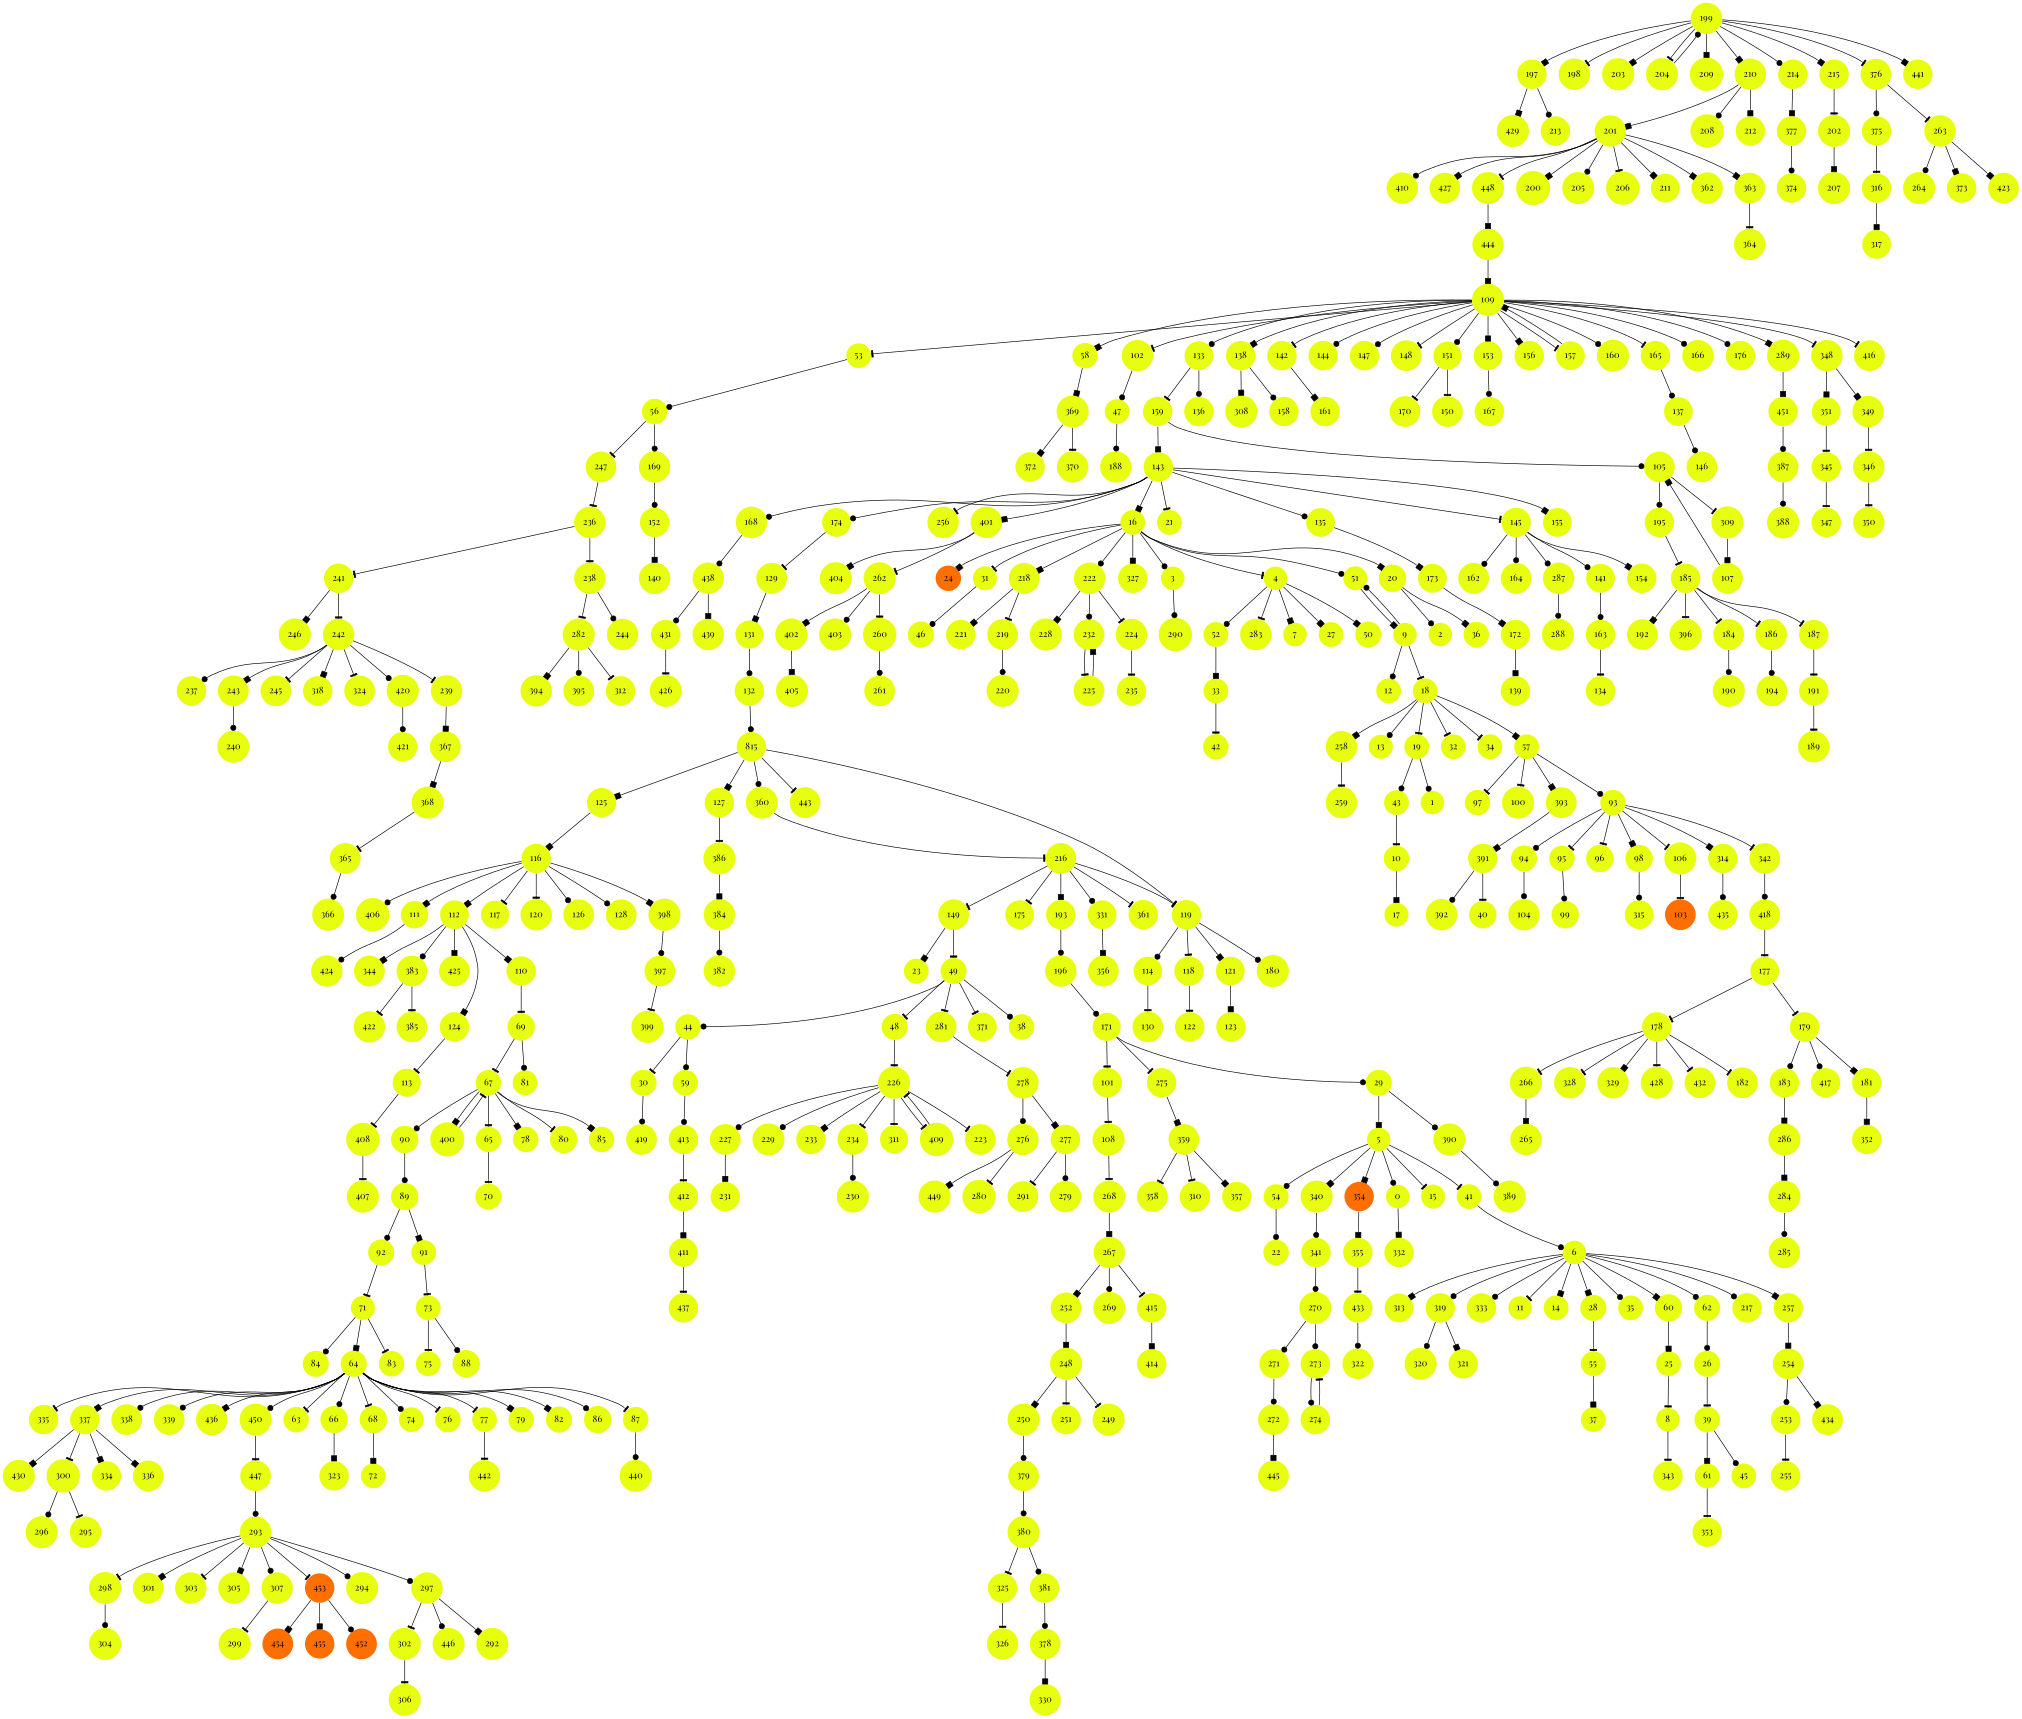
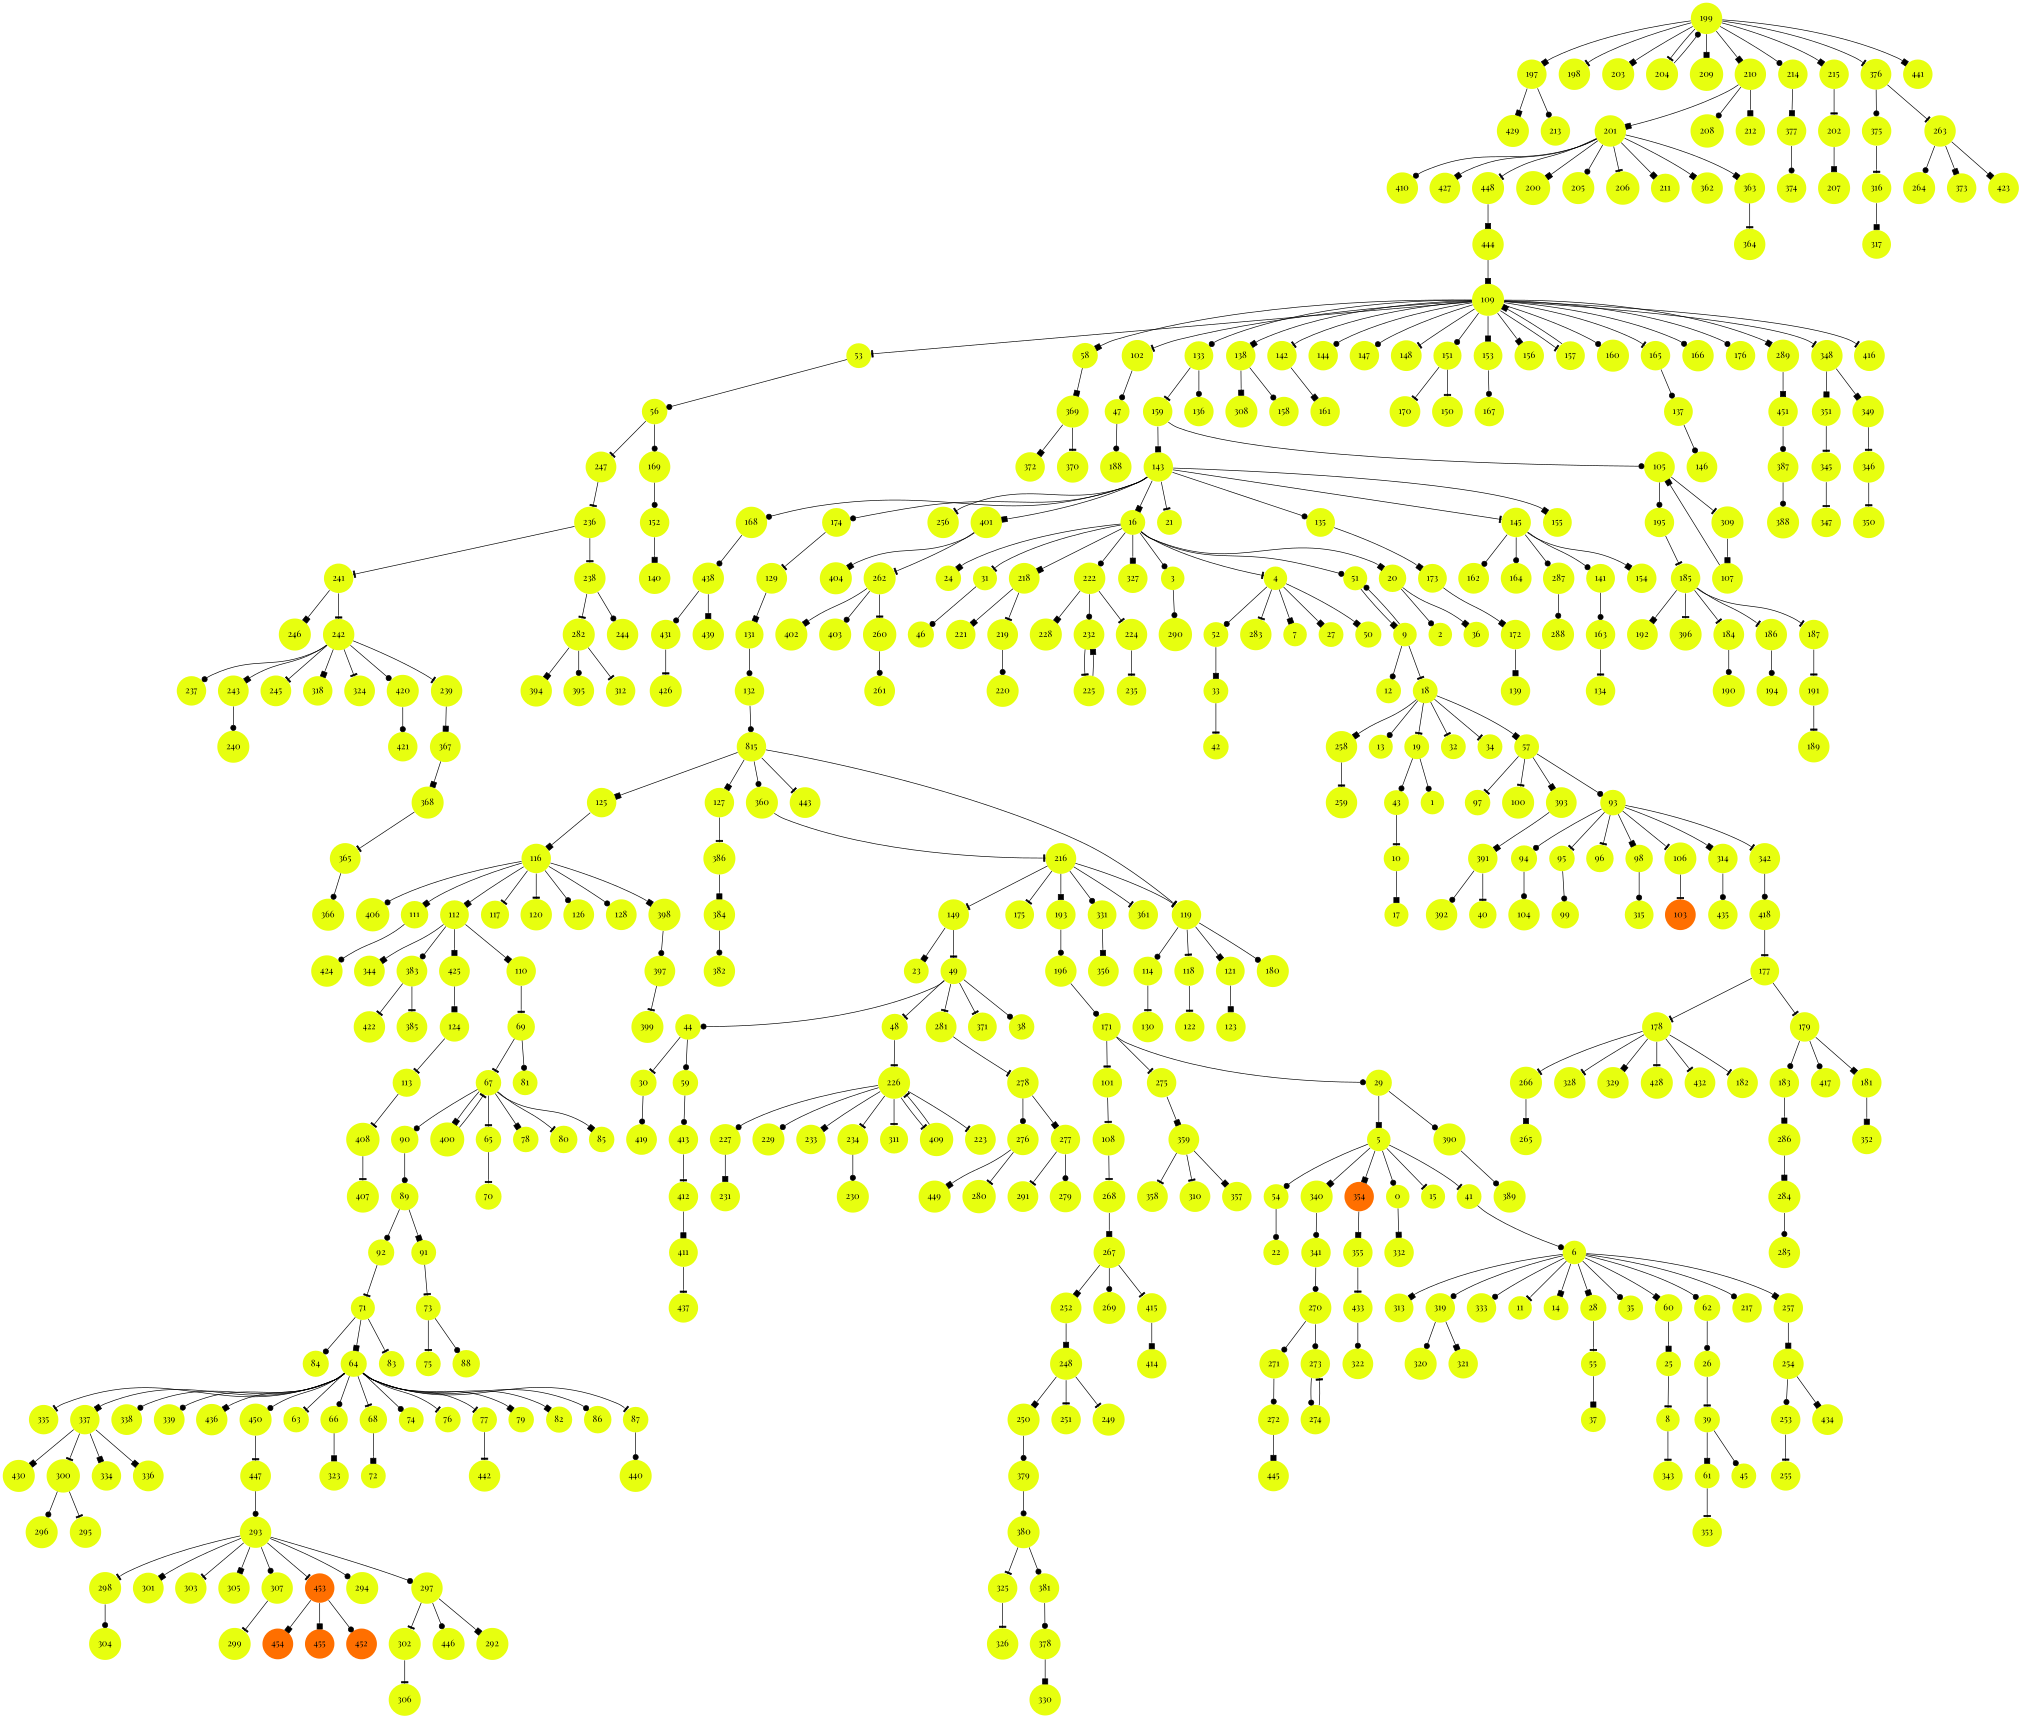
node "24": fillcolor #ff6f00 -> #e7ff0f
node "405": removed
edge "112" -> "124": now "425" -> "124"
